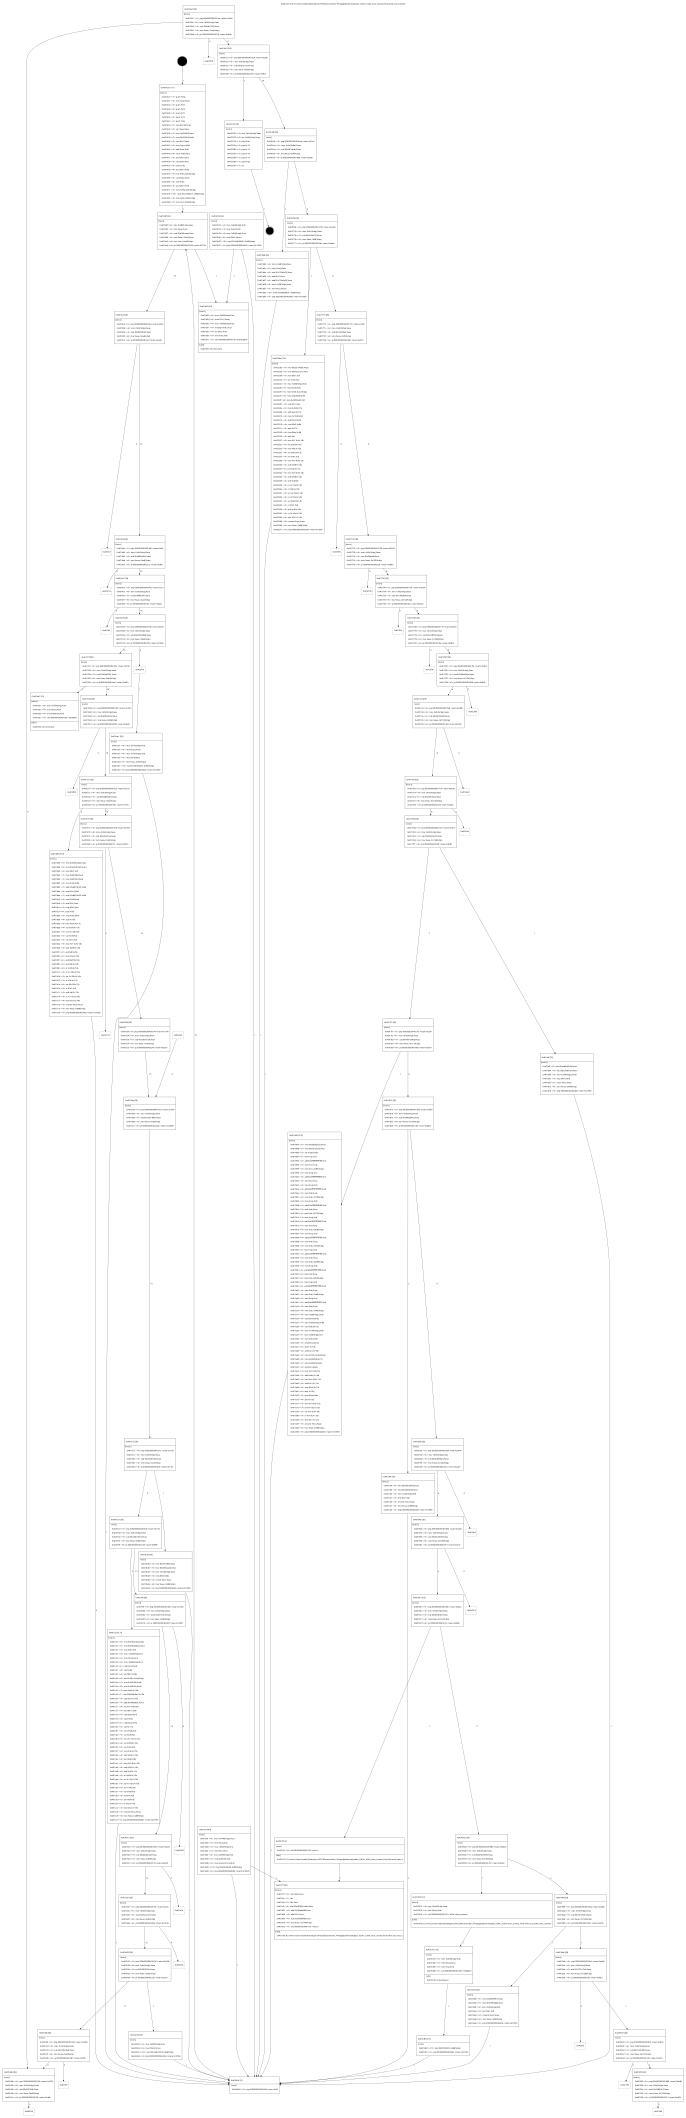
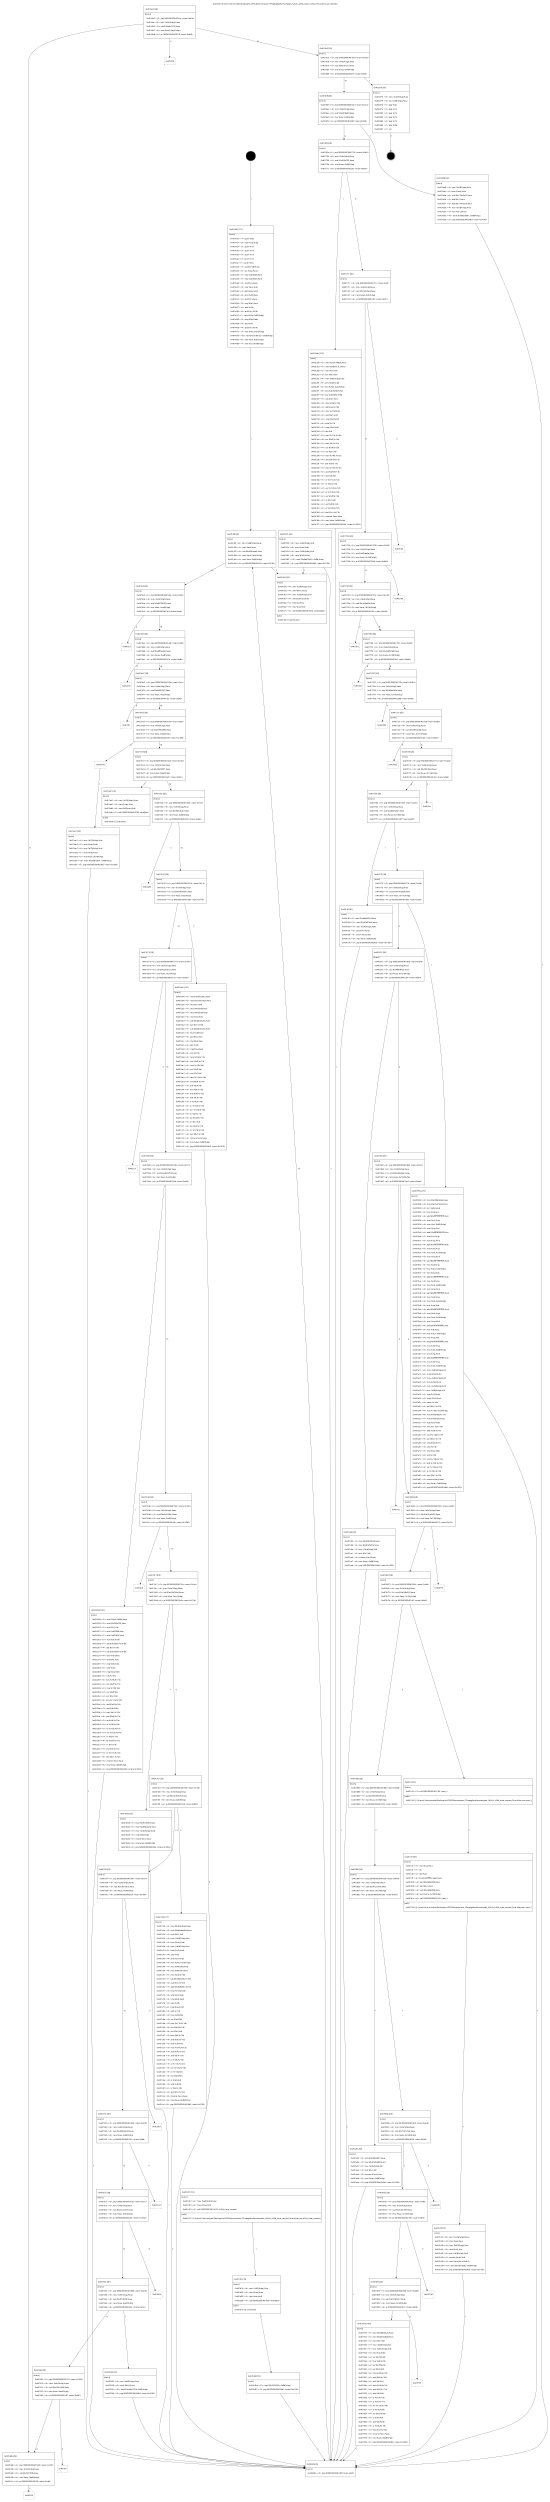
edge "0x4024a0" -> "0x4015ab [28]": reversed
node "0x40224b [147]": added
edge "0x401d1f [41]" -> "0x401cf7 [40]": reversed
edge "0x401883 [28]" -> "0x401d72 [12]": removed, label "1"
node "0x401919 [106]": added
